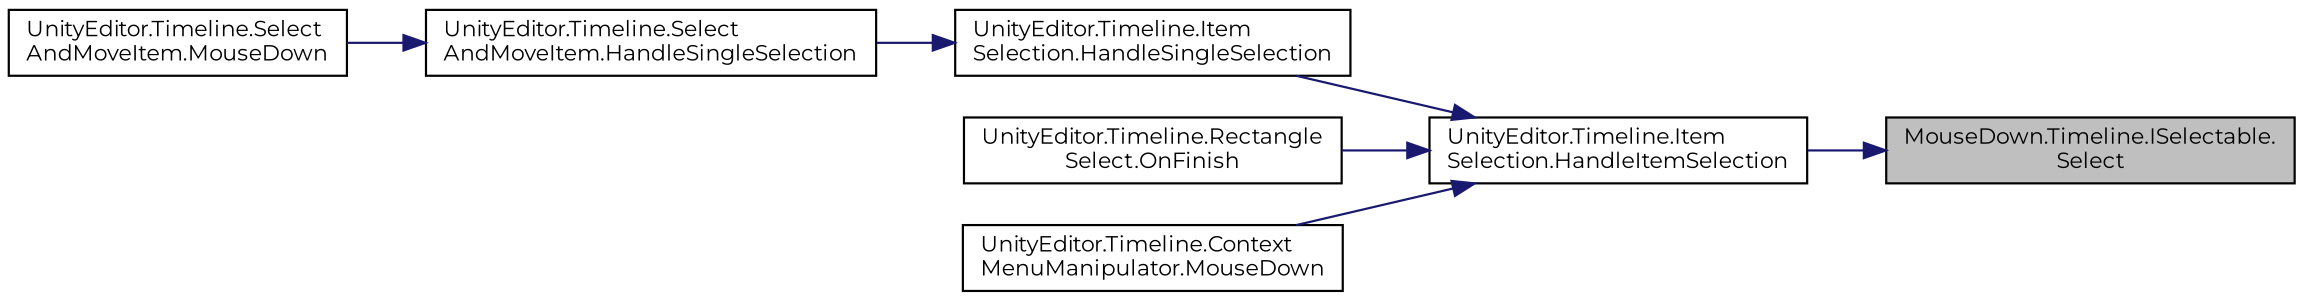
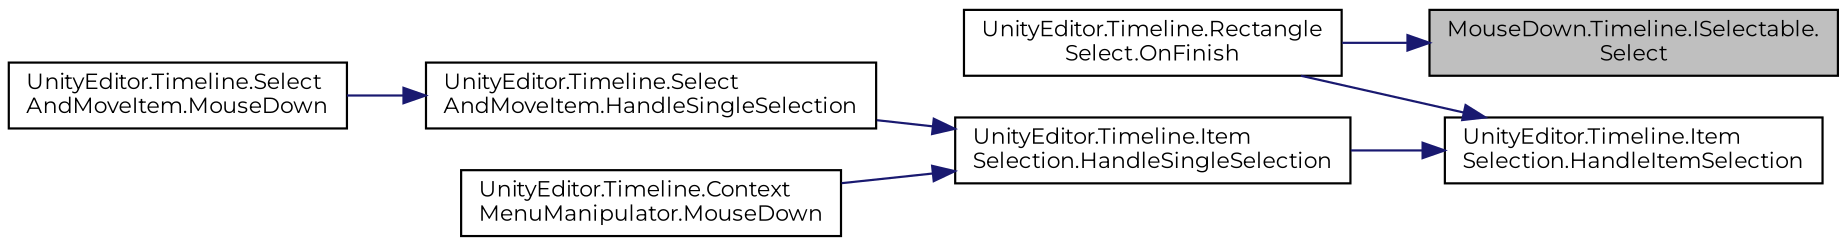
edge "UnityEditor.Timeline.Item Selection.HandleItemSelection" -> "MouseDown.Timeline.ISelectable. Select": now "UnityEditor.Timeline.Rectangle Select.OnFinish" -> "MouseDown.Timeline.ISelectable. Select"
edge "UnityEditor.Timeline.Context MenuManipulator.MouseDown" -> "UnityEditor.Timeline.Item Selection.HandleItemSelection": now "UnityEditor.Timeline.Context MenuManipulator.MouseDown" -> "UnityEditor.Timeline.Item Selection.HandleSingleSelection"
